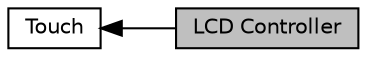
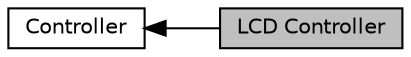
node "Touch": label "Touch" -> "Controller"
